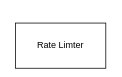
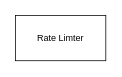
node "Rate Limter": moved (60, 45) -> (60, 38)
